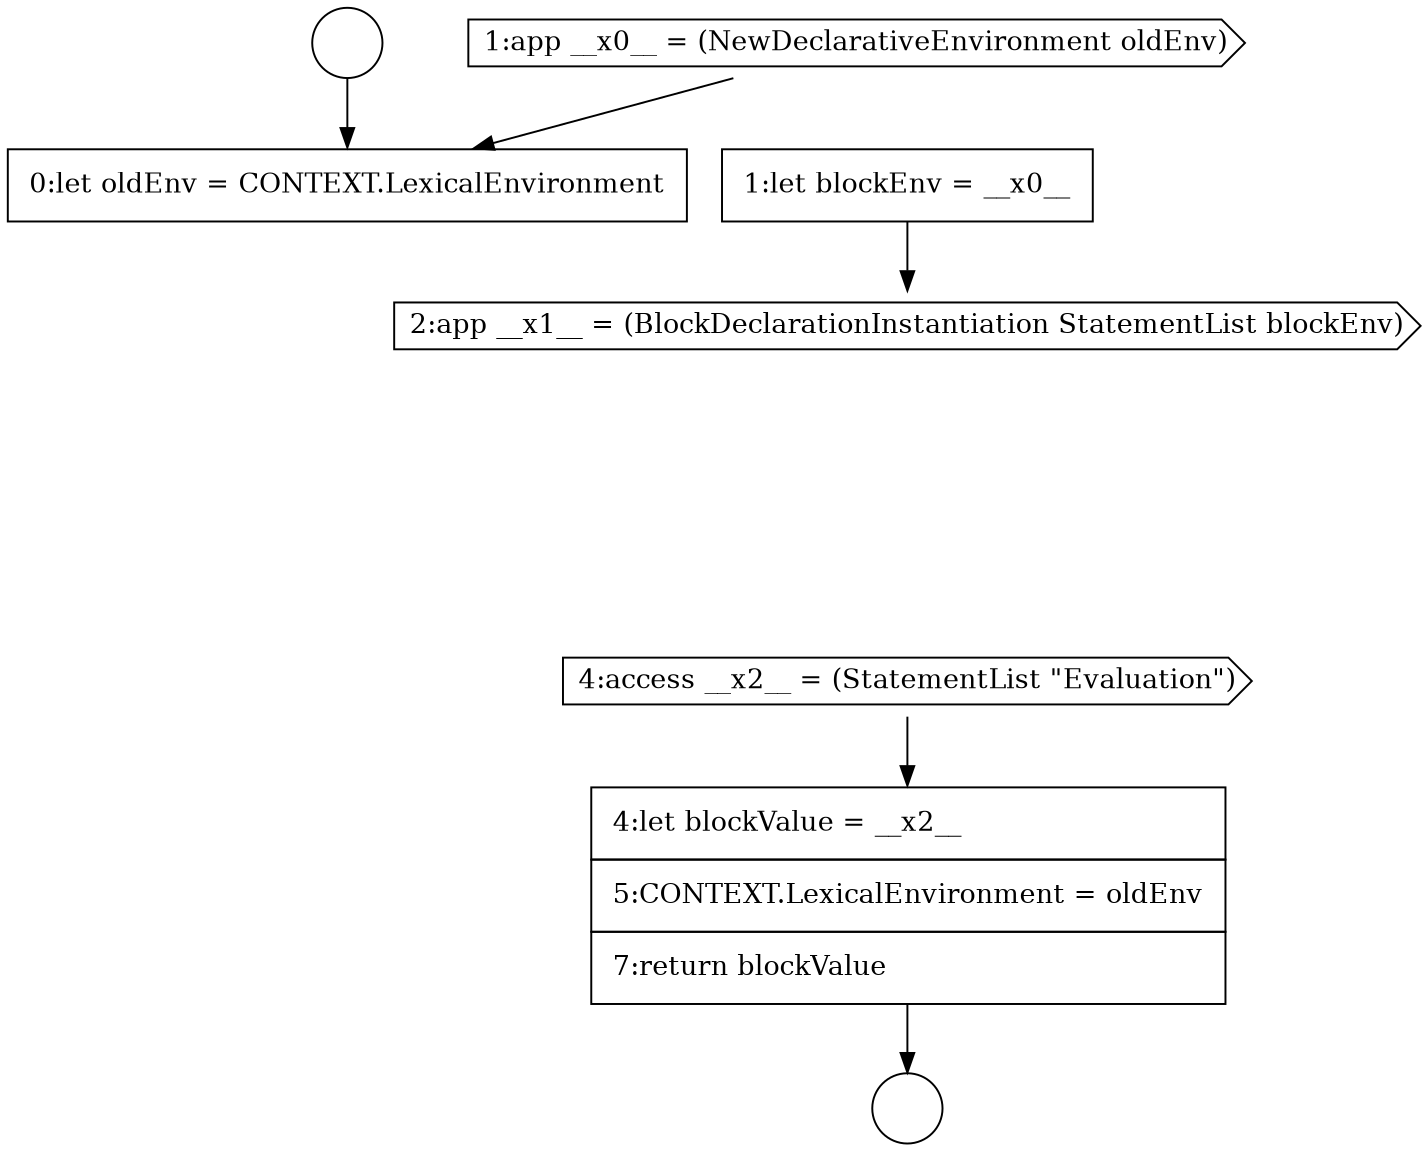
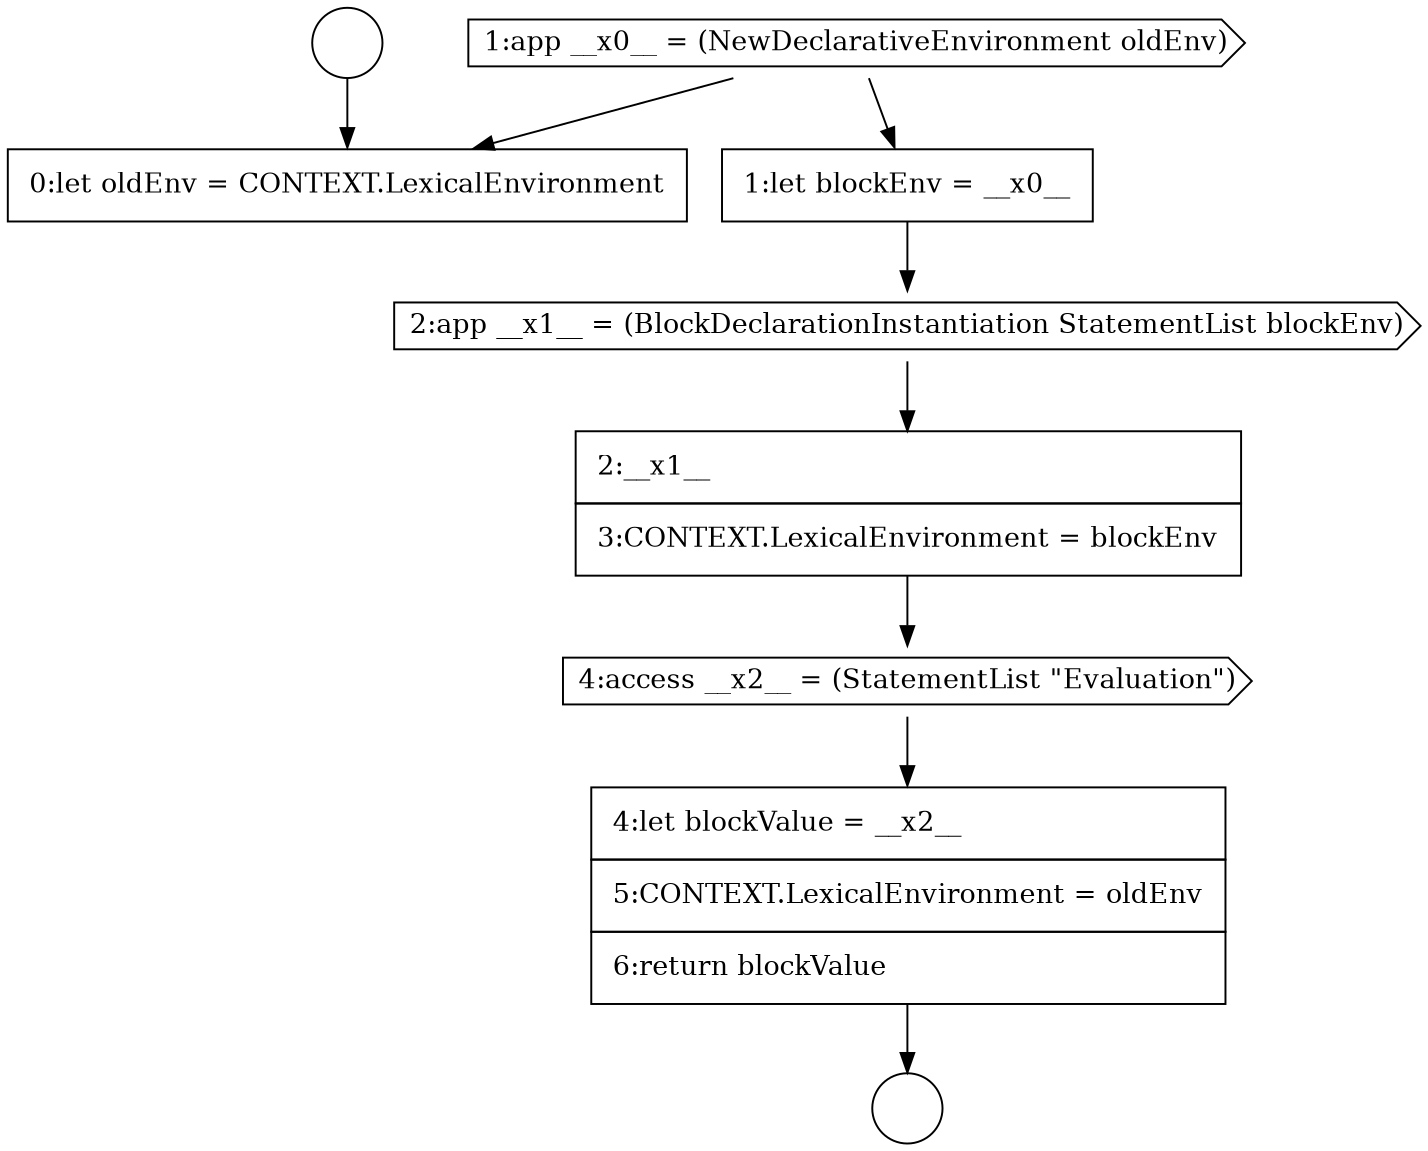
edge "1:app __x0__ = (NewDeclarativeEnvironment oldEnv)" -> "1:let blockEnv = __x0__": added
node "2:__x1__": added
node "4:let blockValue = __x2__": text "7:return blockValue" -> "6:return blockValue"
